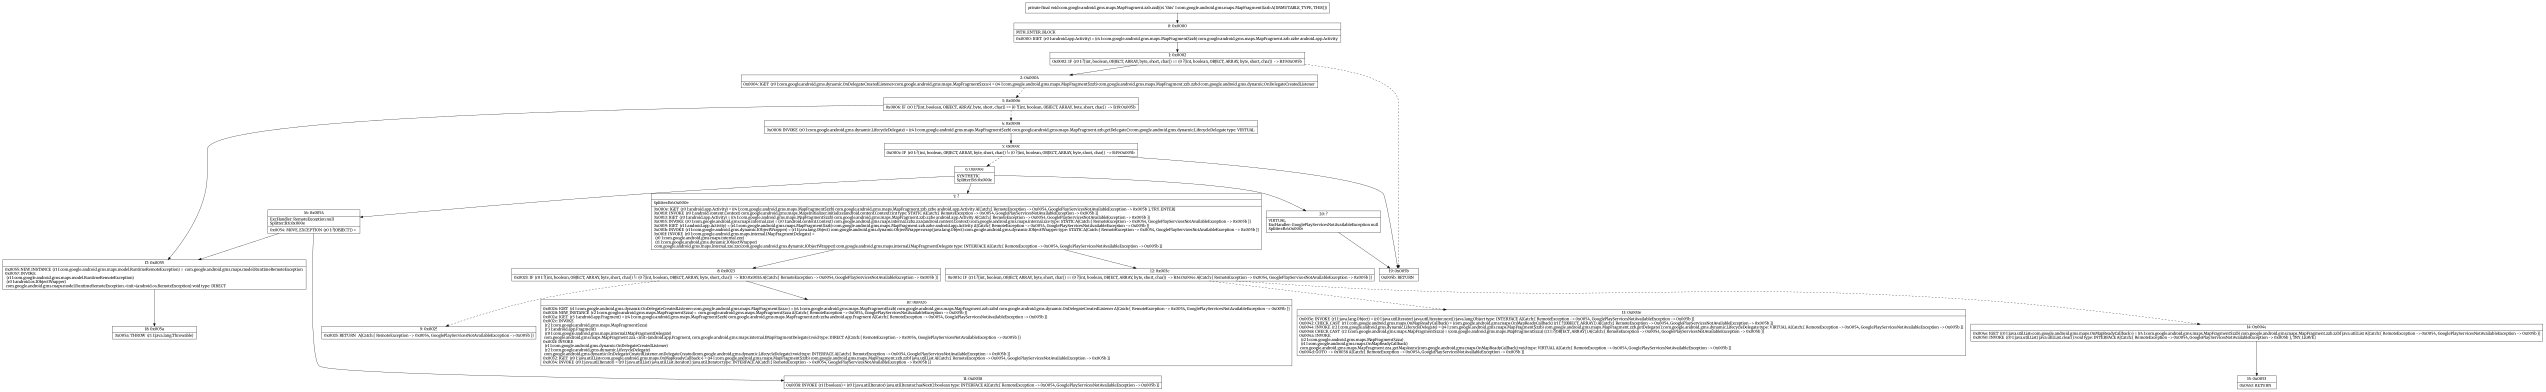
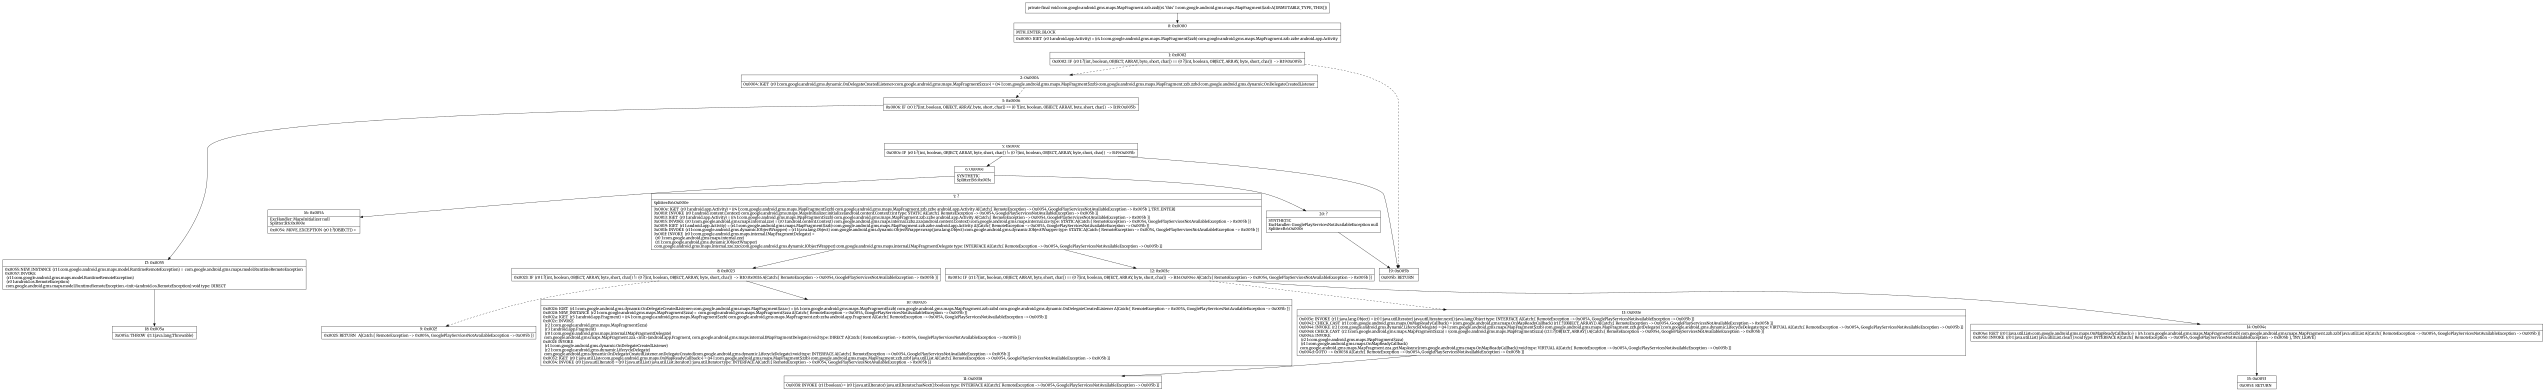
edge "0: 0x0000" -> "1: 0x0002": removed
edge "1: 0x0002" -> "2: 0x0004": style solid -> dashed
node "4: 0x0008": removed
edge "5: 0x000c" -> "6: 0x000e": style dashed -> solid
node "6: 0x000e": text "Splitter:B:6:0x000e" -> "Splitter:B:6:0x003e"
edge "6: 0x000e" -> "7: ?": removed
node "16: 0x0054": text "ExcHandler: RemoteException null" -> "ExcHandler: MapsInitializer null"
node "20: ?": text "VIRTUAL" -> "SYNTHETIC"
edge "16: 0x0054" -> "17: 0x0055": removed
node "17: 0x0055": text "(r0 I:android.os.IObjectWrapper)" -> "(r0 I:android.os.RemoteException)"
edge "12: 0x003c" -> "14: 0x004e": style dashed -> solid
edge "16: 0x0054" -> "11: 0x0038": now "13: 0x003e" -> "11: 0x0038"
node "15: 0x0053": text "0x0453: RETURN" -> "0x0053: RETURN"
